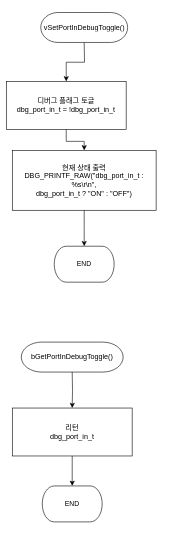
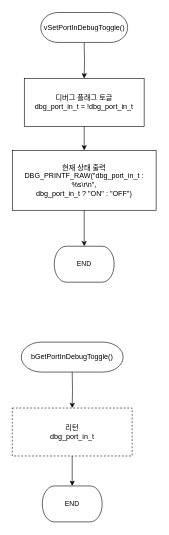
node "디버그 플래그 토글 dbg_port_in_t = !dbg_port_in_t": moved (66, 105) -> (84, 102)
node "리턴 dbg_port_in_t": style solid -> dashed
